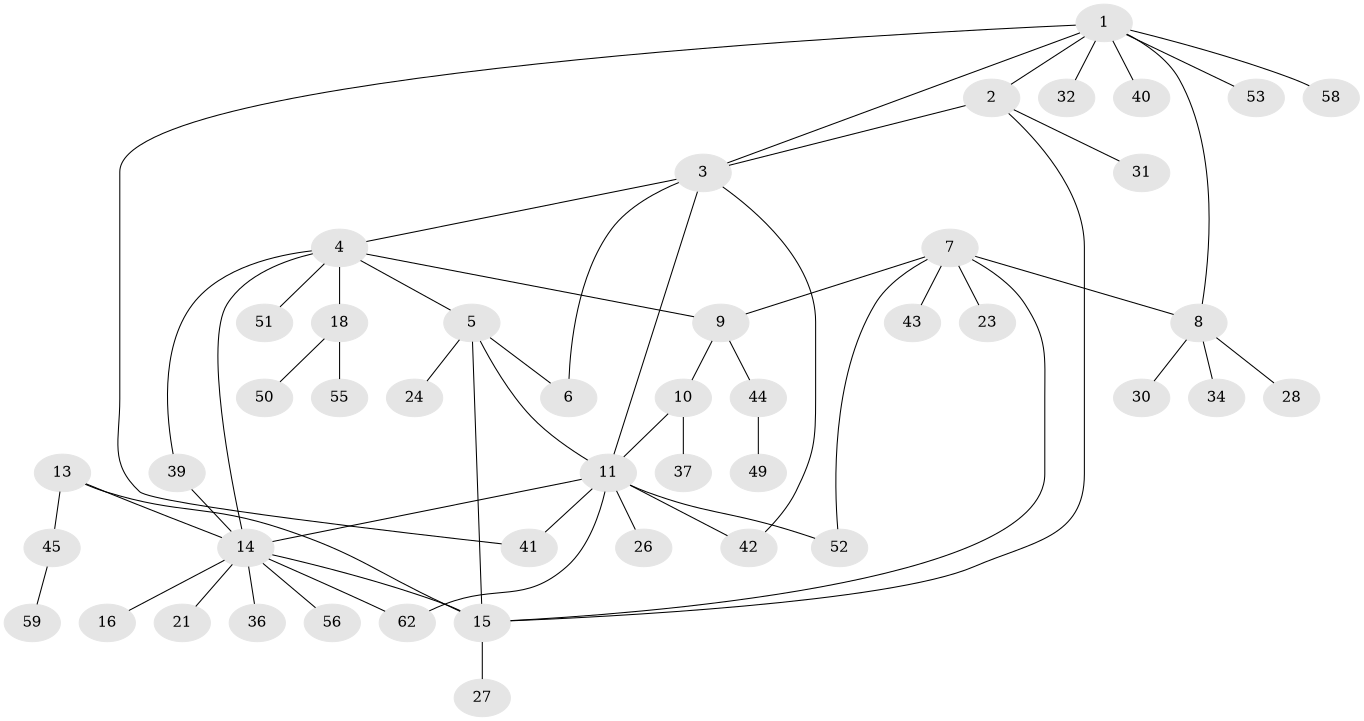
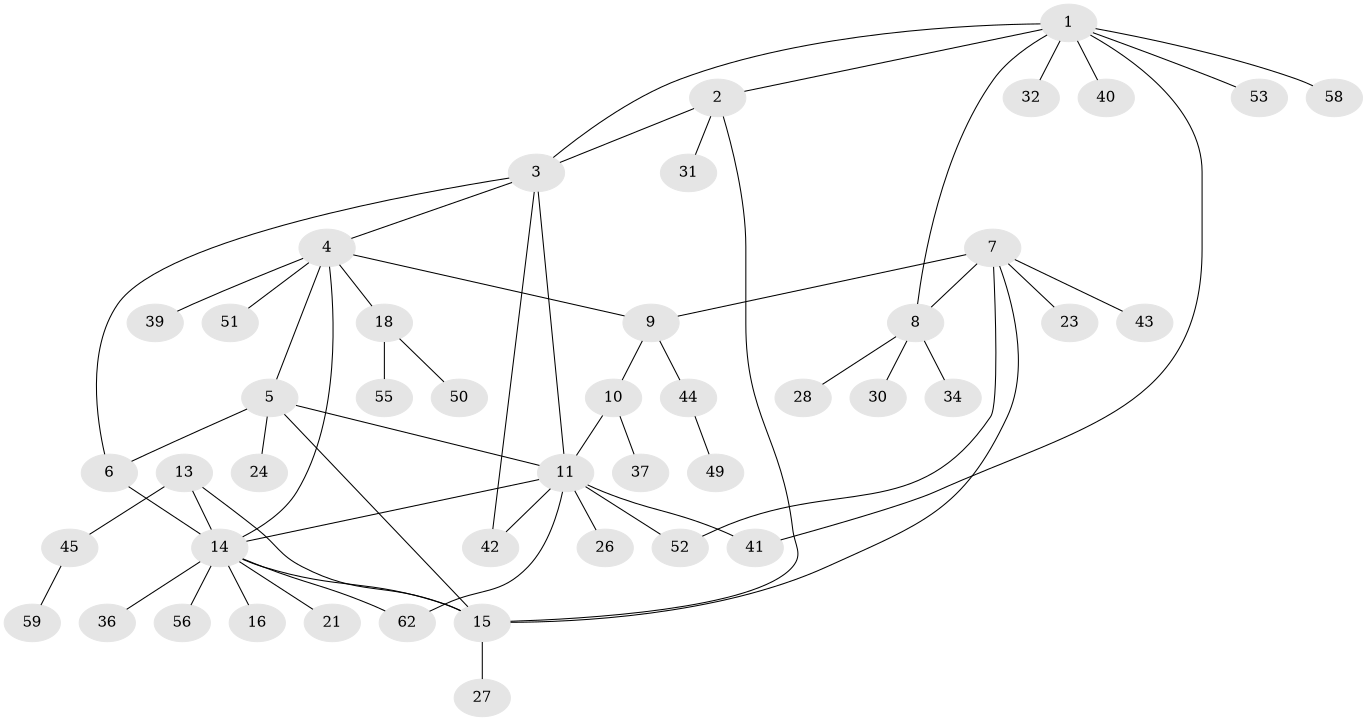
edge "39" -- "14": now "6" -- "14"
